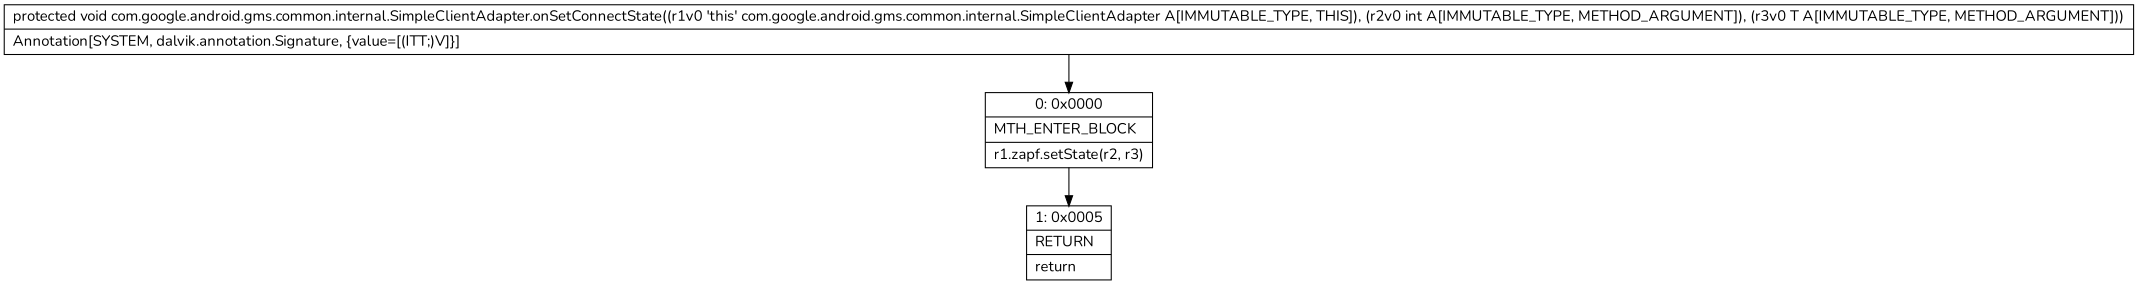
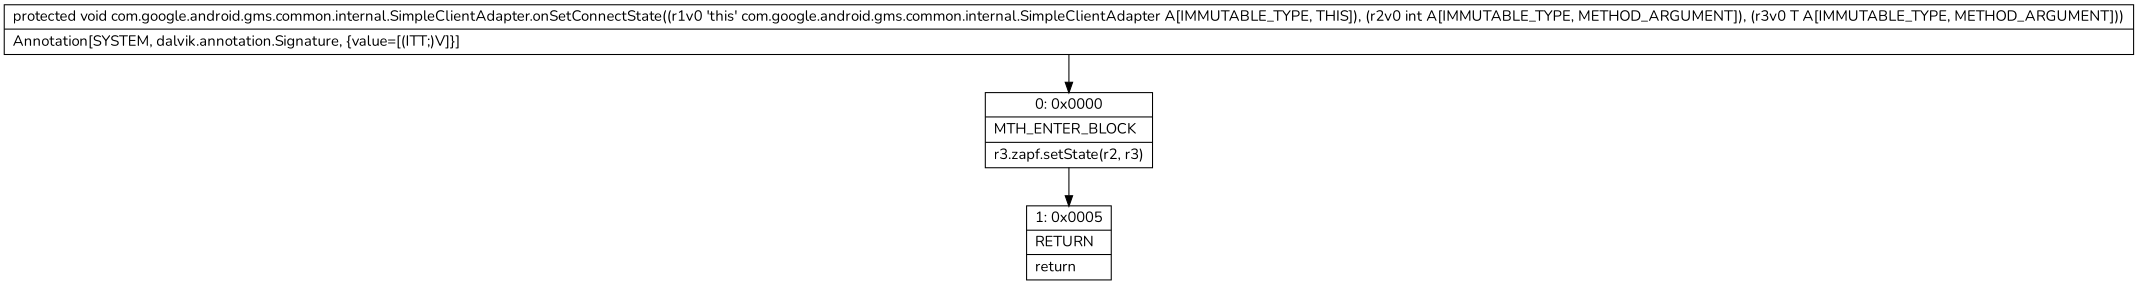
node "0: 0x0000": text "r1.zapf.setState(r2, r3)" -> "r3.zapf.setState(r2, r3)"
